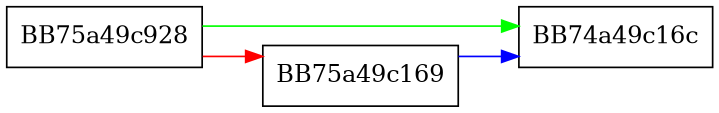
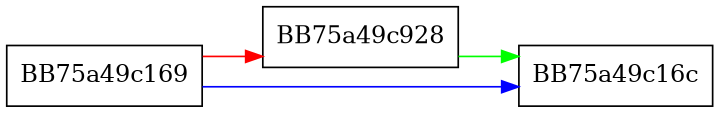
node "BB74a49c16c": label "BB74a49c16c" -> "BB75a49c16c"
edge "BB75a49c928" -> "BB75a49c169": reversed
